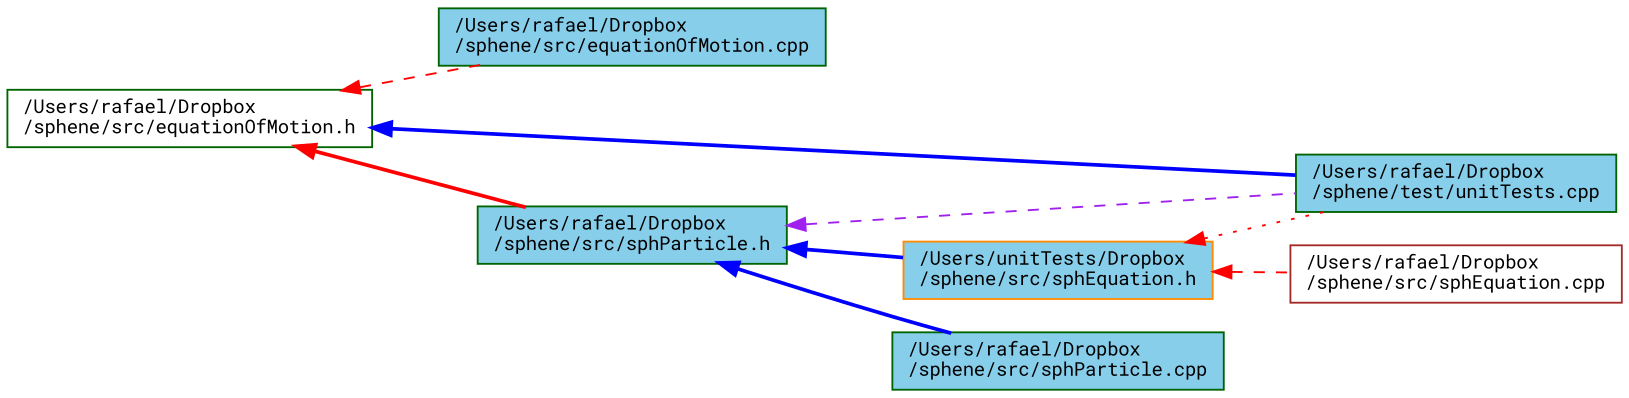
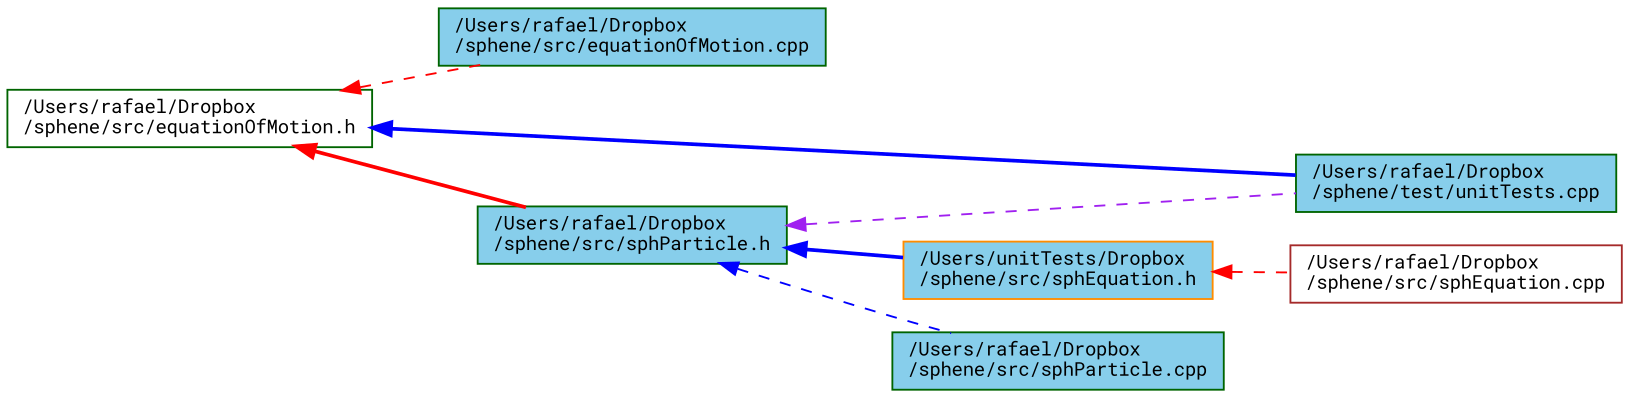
edge "/Users/rafael/Dropbox /sphene/test/unitTests.cpp" -> "/Users/unitTests/Dropbox /sphene/src/sphEquation.h": removed
edge "/Users/rafael/Dropbox /sphene/src/sphParticle.cpp" -> "/Users/rafael/Dropbox /sphene/src/sphParticle.h": style bold -> dashed
